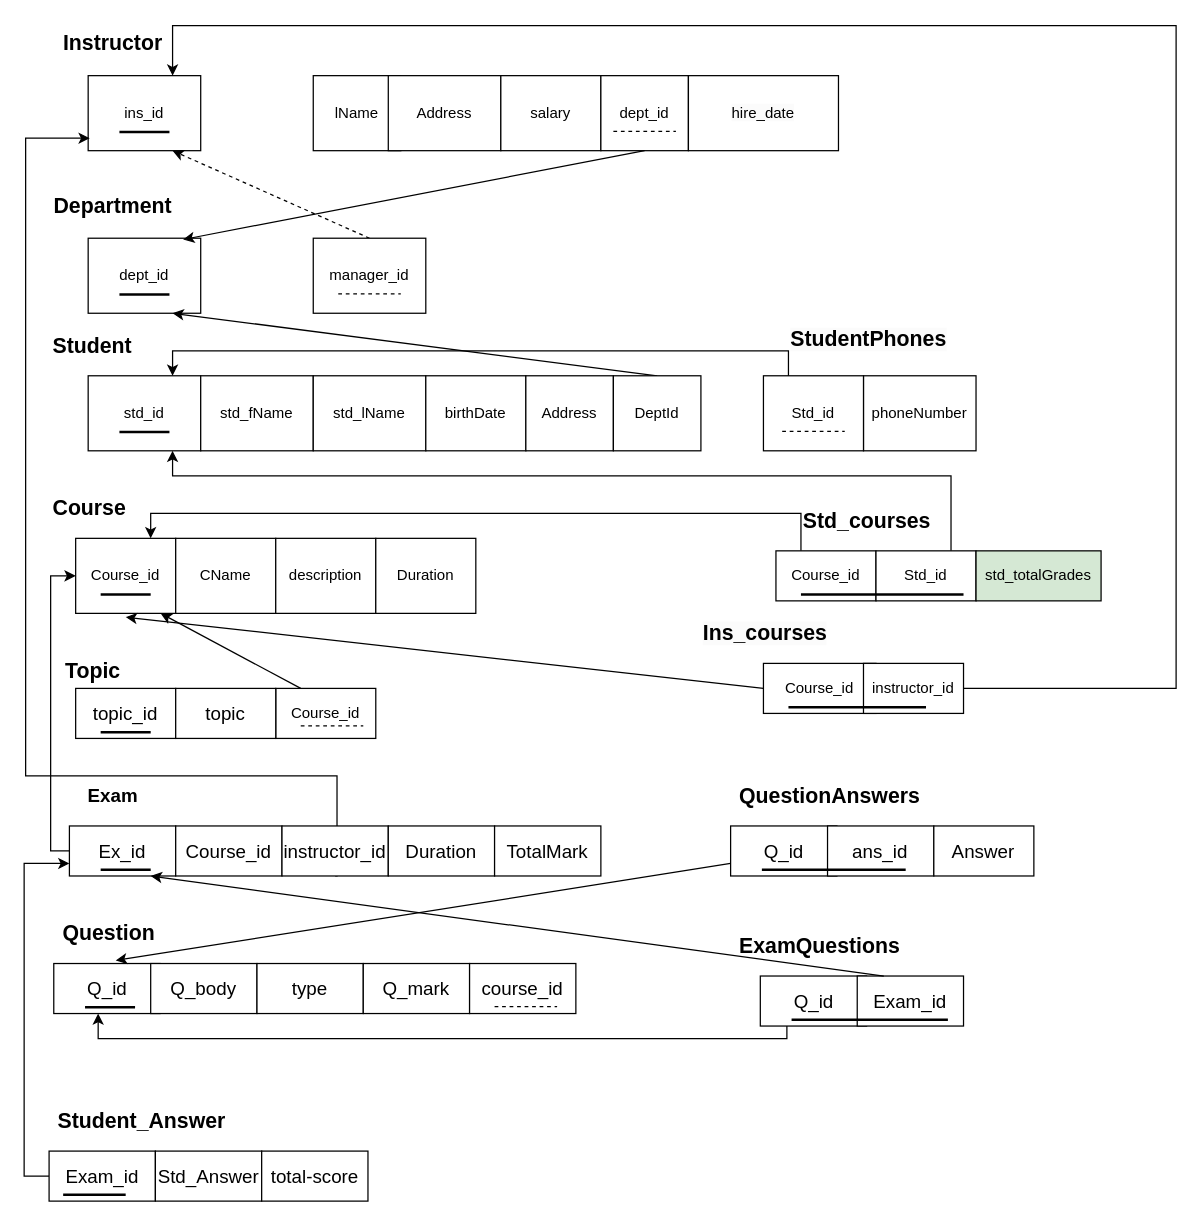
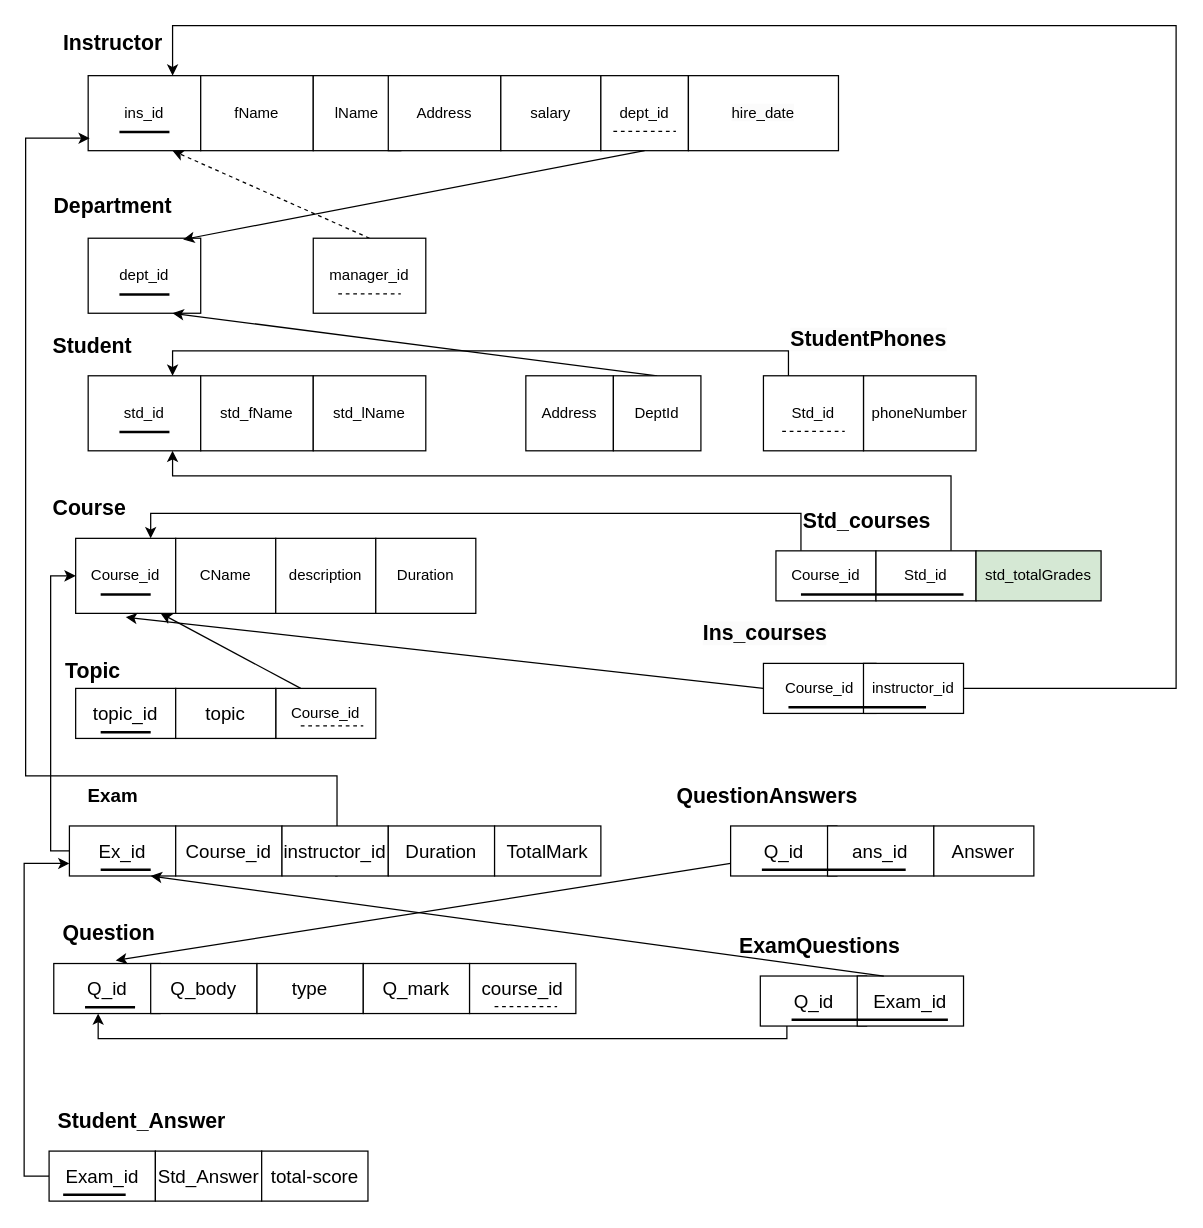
node "fName": added
node "birthDate": removed
node "QuestionAnswers": moved (840, 794) -> (777, 794)
